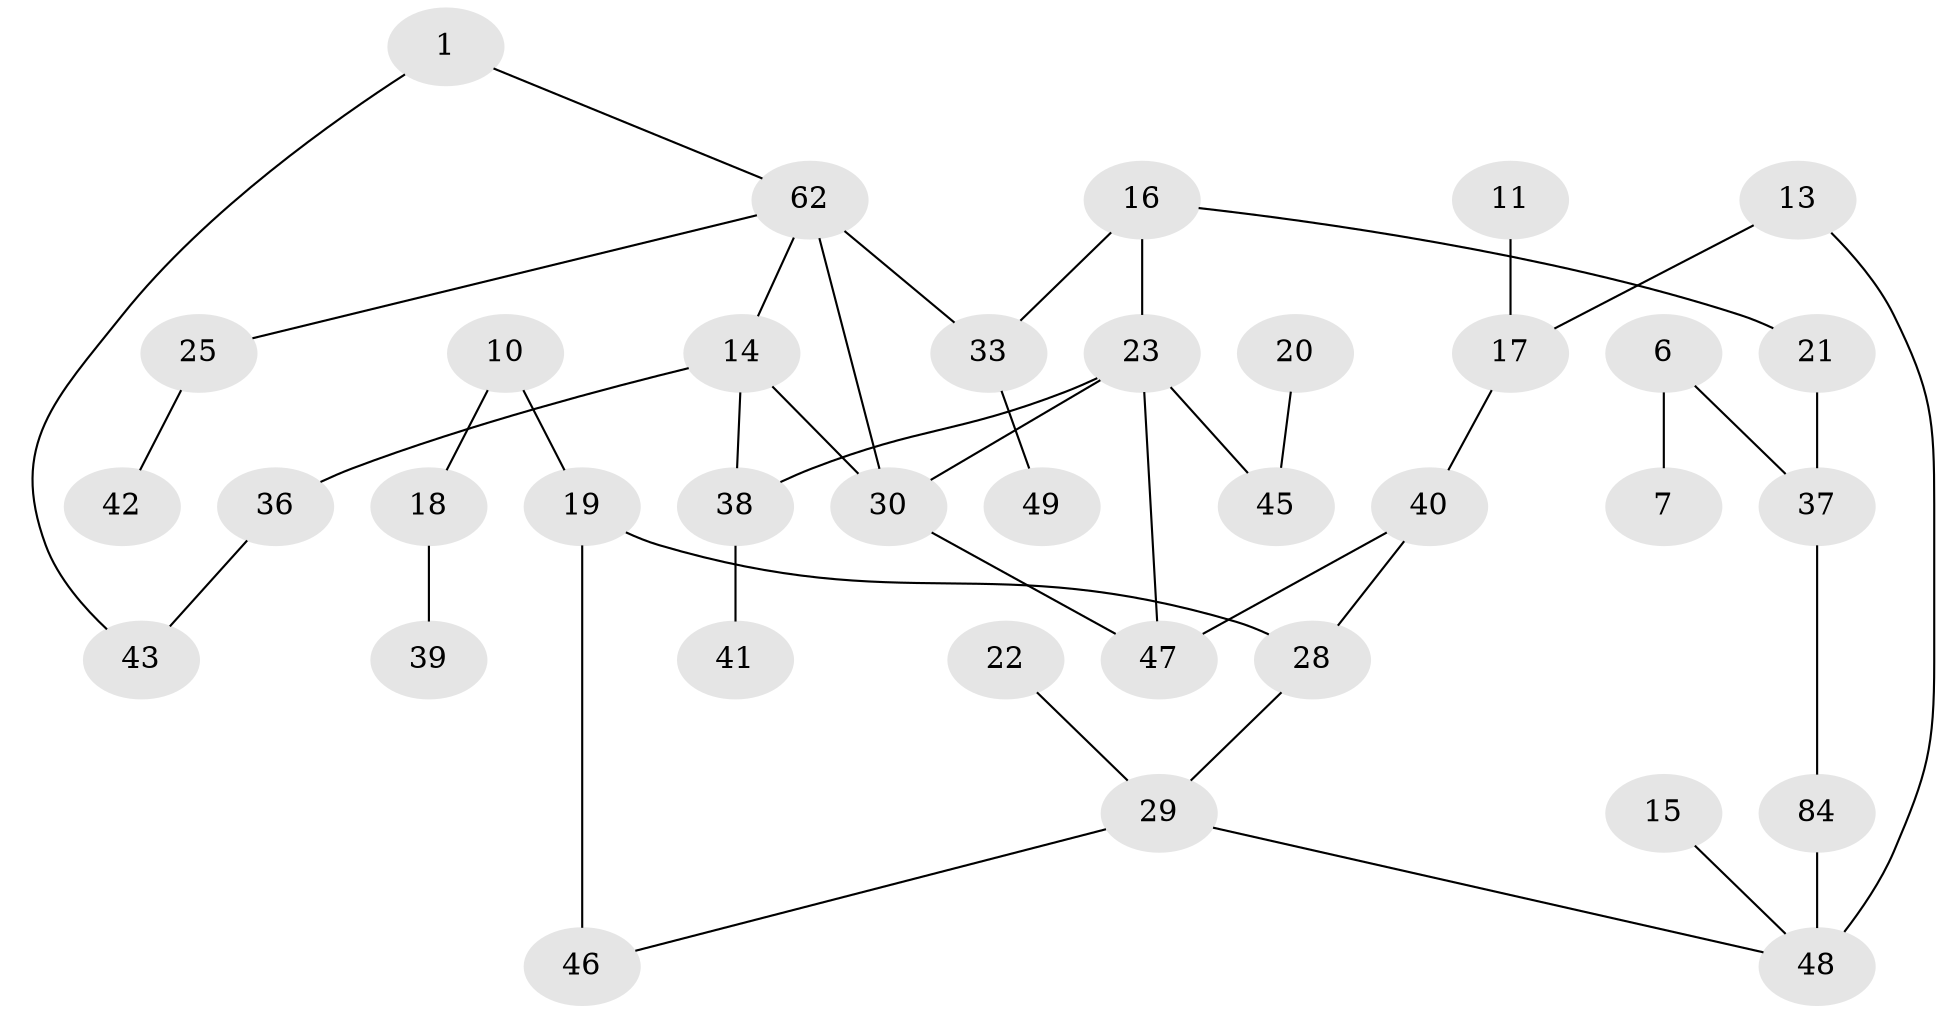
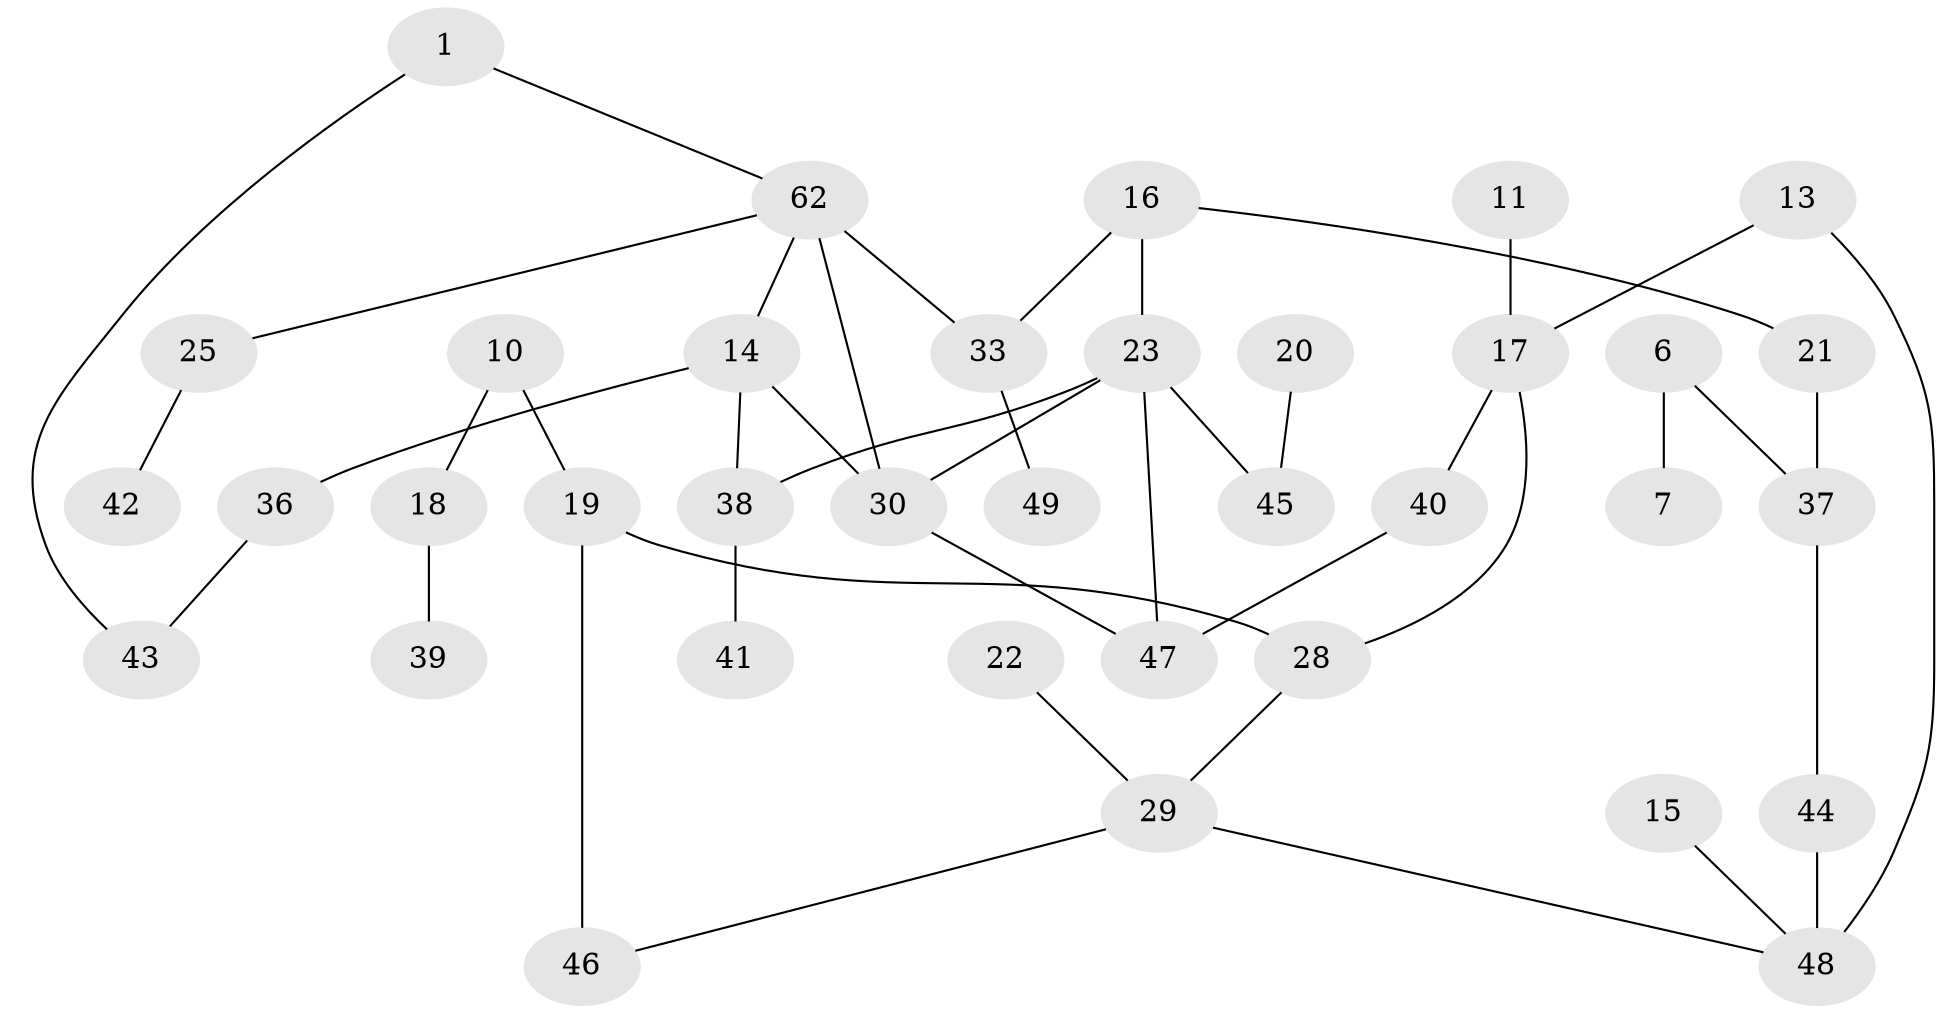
edge "40" -- "28": now "17" -- "28"
node "84": label "84" -> "44"
